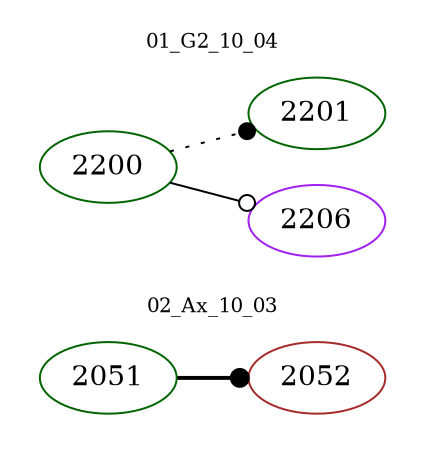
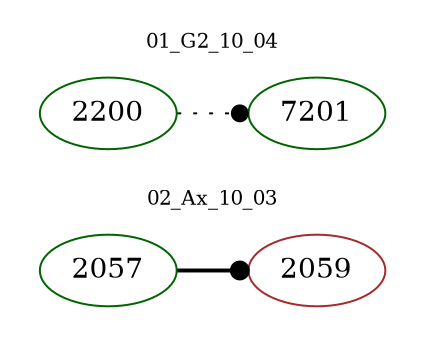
node "2201": label "2201" -> "7201"
node "2206": removed
node "2051": label "2051" -> "2057"
node "2052": label "2052" -> "2059"
